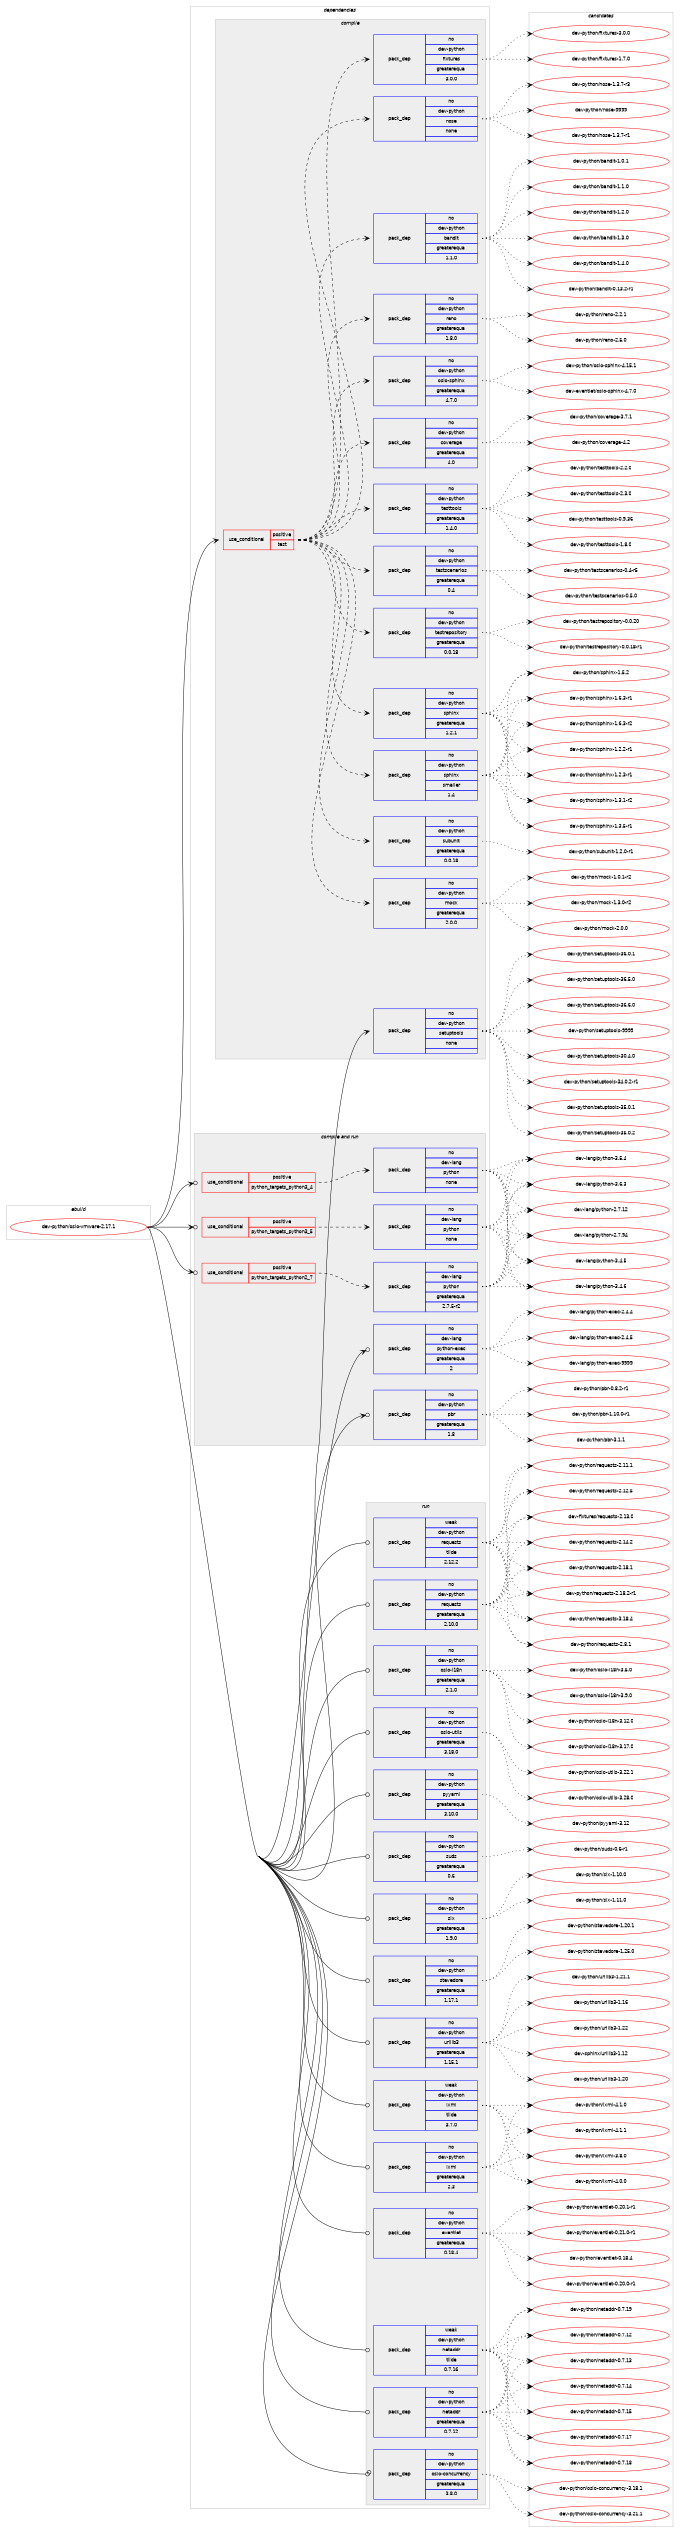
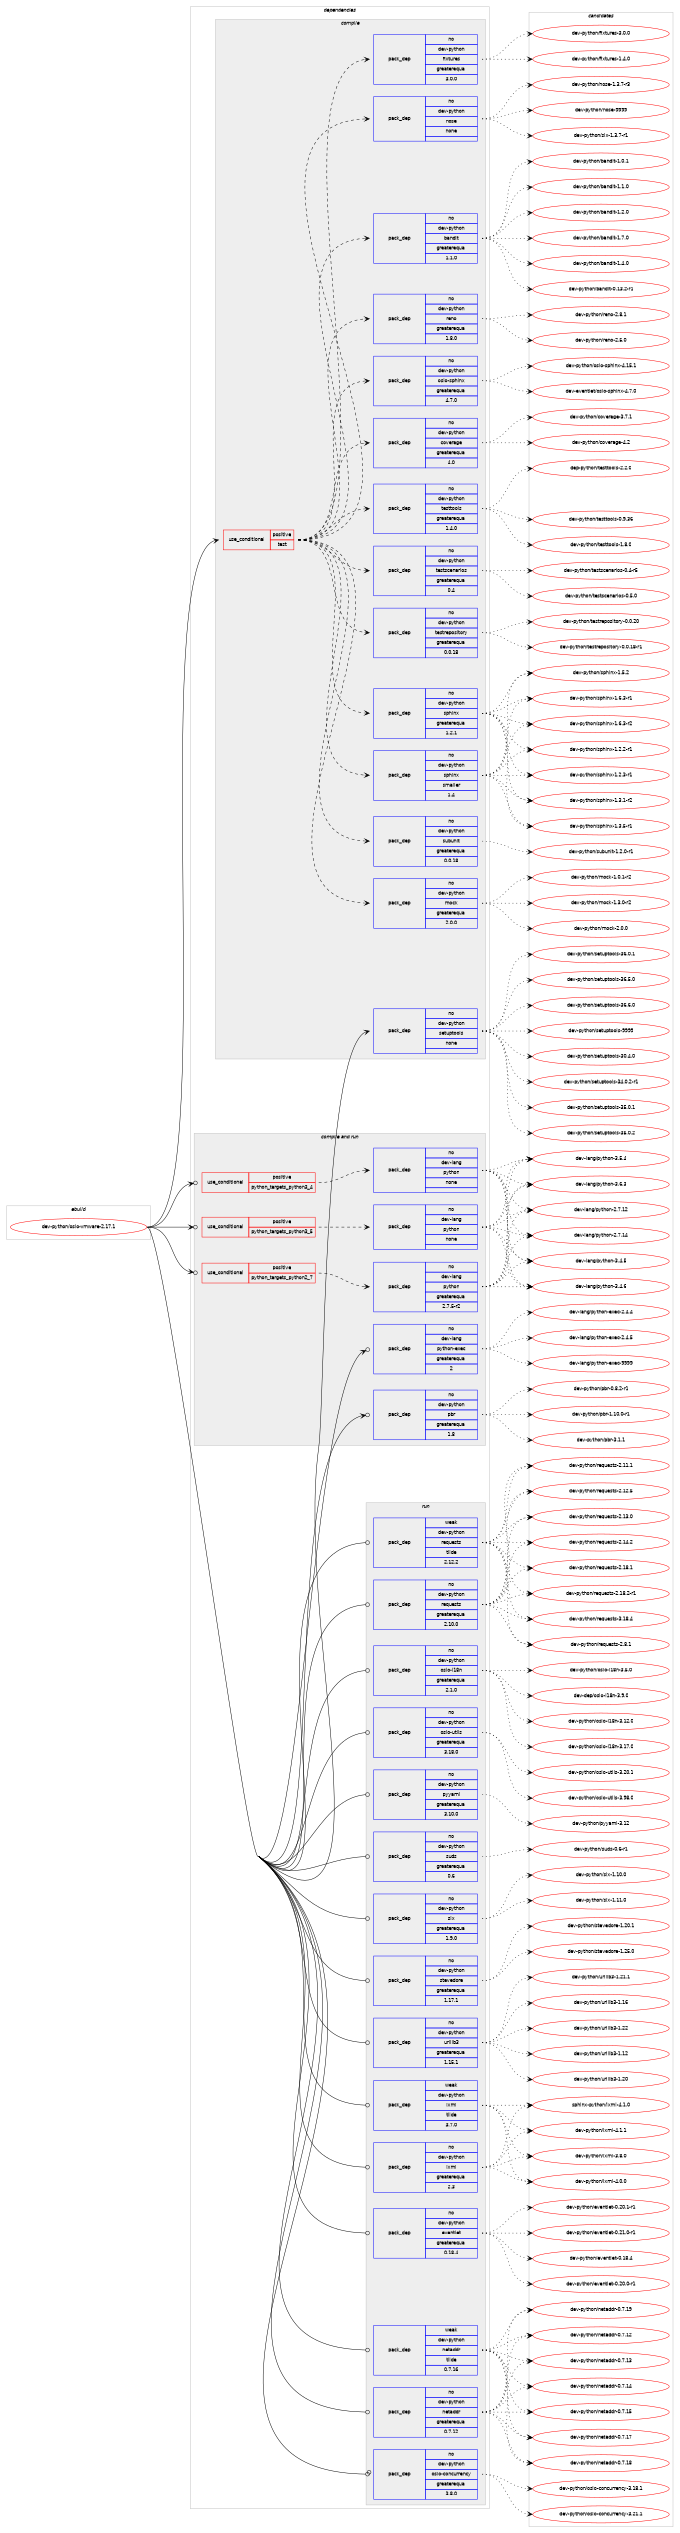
node "dev-python/fixtures-1.7.0": label "dev-python/fixtures-1.7.0" -> "dev-python/fixtures-1.4.0"
node "dev-python/nose-1.3.7-r1": label "dev-python/nose-1.3.7-r1" -> "dev-python/six-1.3.7-r1"
node "dev-python/bandit-1.3.0": label "dev-python/bandit-1.3.0" -> "dev-python/bandit-1.7.0"
node "dev-python/reno-2.2.1": label "dev-python/reno-2.2.1" -> "dev-python/reno-2.8.1"
node "dev-python/testtools-2.2.0": label "dev-python/testtools-2.2.0" -> "dep-python/testtools-2.2.0"
node "dev-python/testtools-2.3.0": removed
node "dev-lang/python-2.7.94": label "dev-lang/python-2.7.94" -> "dev-lang/python-2.7.14"
node "dev-fixtures/requests-2.13.0": label "dev-fixtures/requests-2.13.0" -> "dev-python/requests-2.13.0"
node "dev-python/oslo-i18n-3.9.0": label "dev-python/oslo-i18n-3.9.0" -> "dev-dep/oslo-i18n-3.9.0"
node "dev-python/oslo-utils-3.22.1": label "dev-python/oslo-utils-3.22.1" -> "dev-python/oslo-utils-3.20.1"
node "dev-python/oslo-utils-3.28.0": label "dev-python/oslo-utils-3.28.0" -> "dev-python/oslo-utils-3.98.0"
node "dev-sphinx/urllib3-1.12": label "dev-sphinx/urllib3-1.12" -> "dev-python/urllib3-1.12"
node "dev-python/lxml-4.1.0": label "dev-python/lxml-4.1.0" -> "sphinx-python/lxml-4.1.0"
